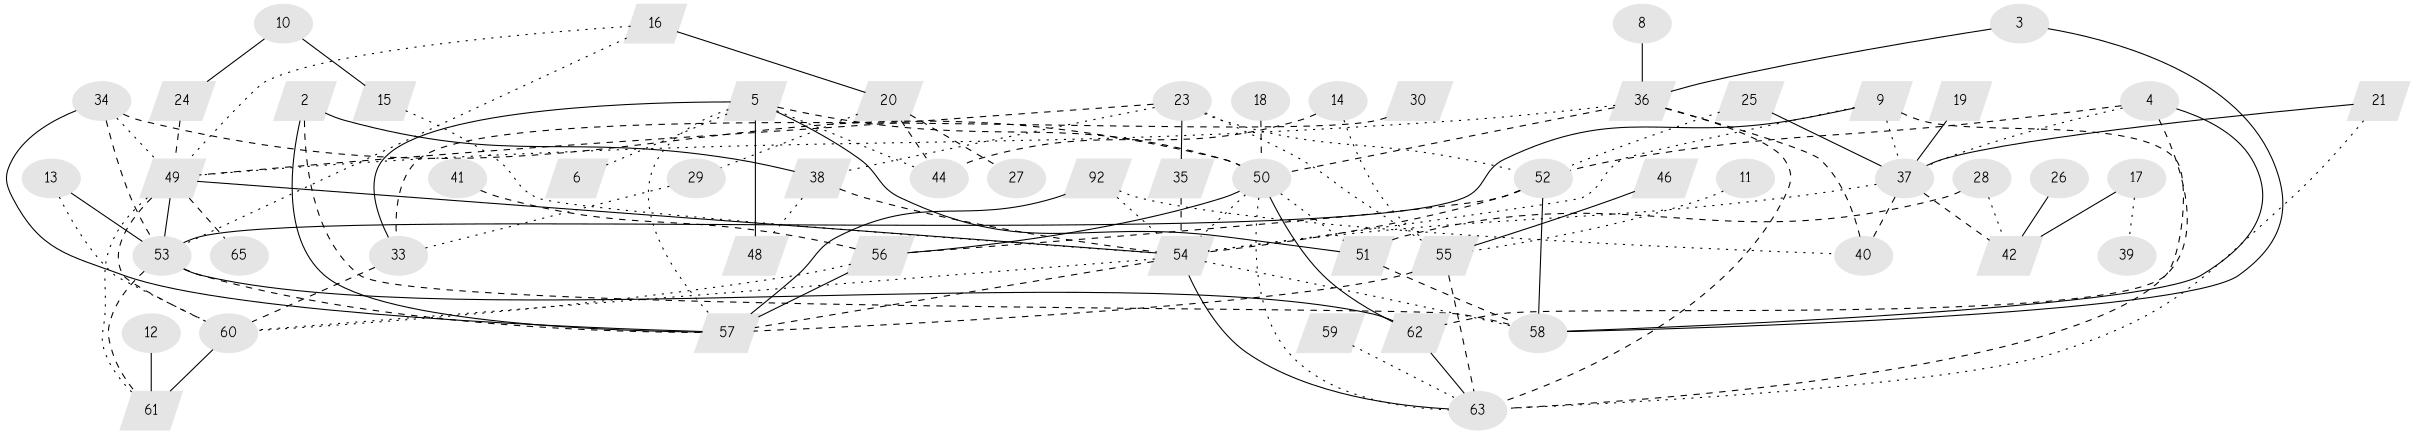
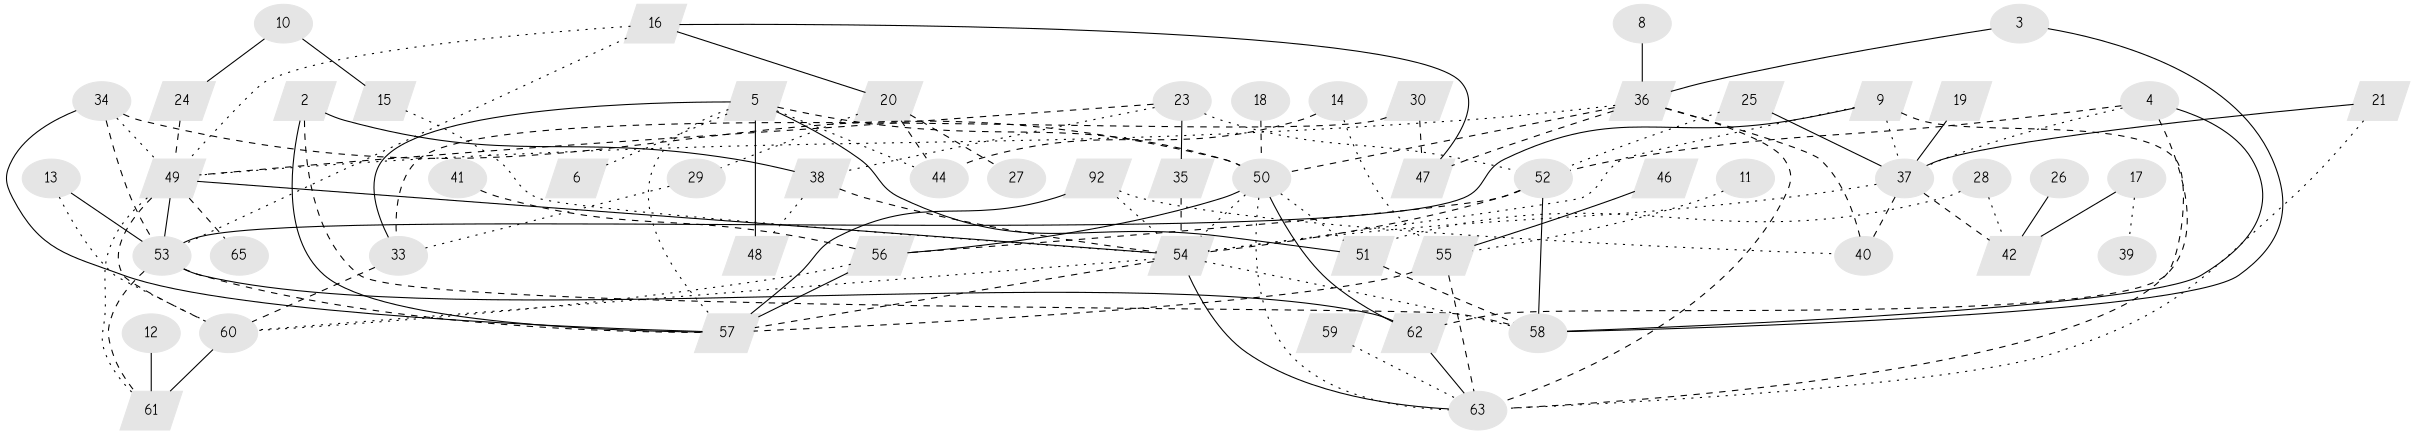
edge "23" -- "55": removed
node "47": added
edge "28" -- "51": style dashed -> dotted
